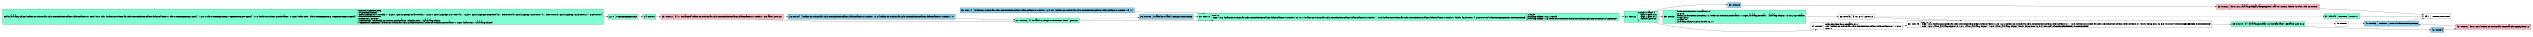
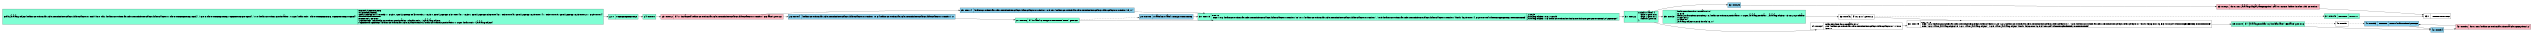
edge "41: 0x0053" -> "23: ?": now "41: 0x0053" -> "42: 0x0054"
edge "25: 0x0002" -> "27: 0x000c": now "25: 0x0002" -> "29: 0x0014"
